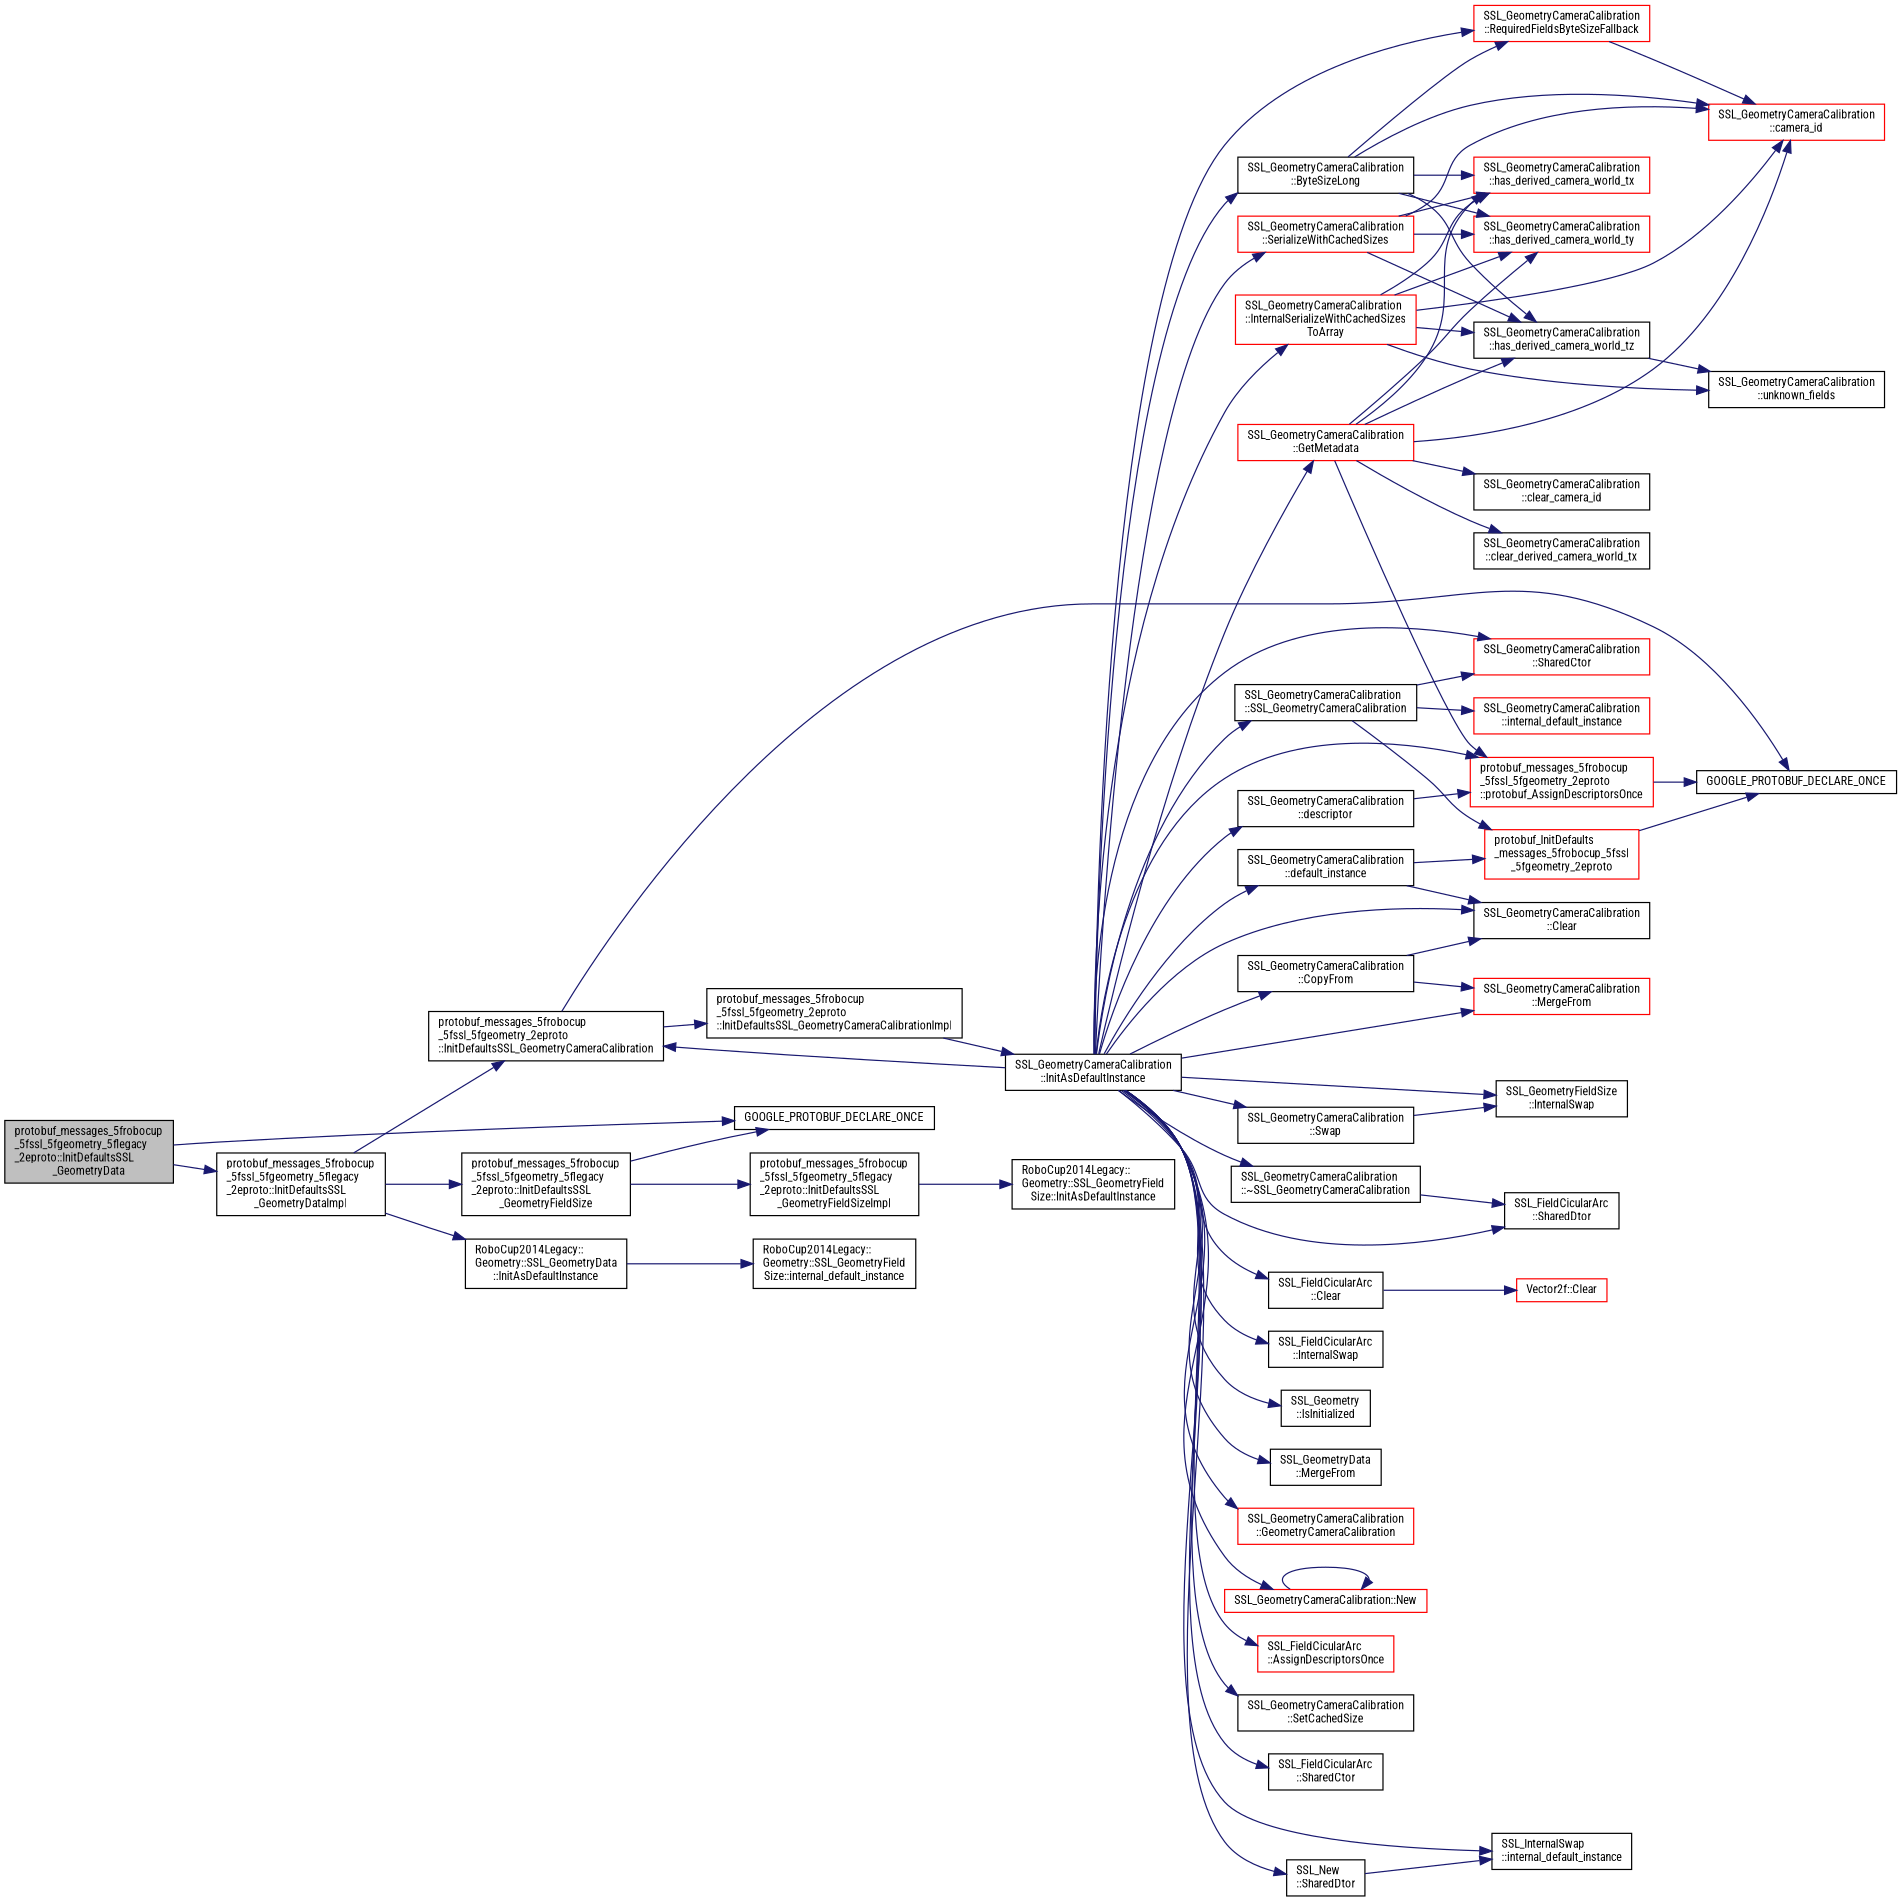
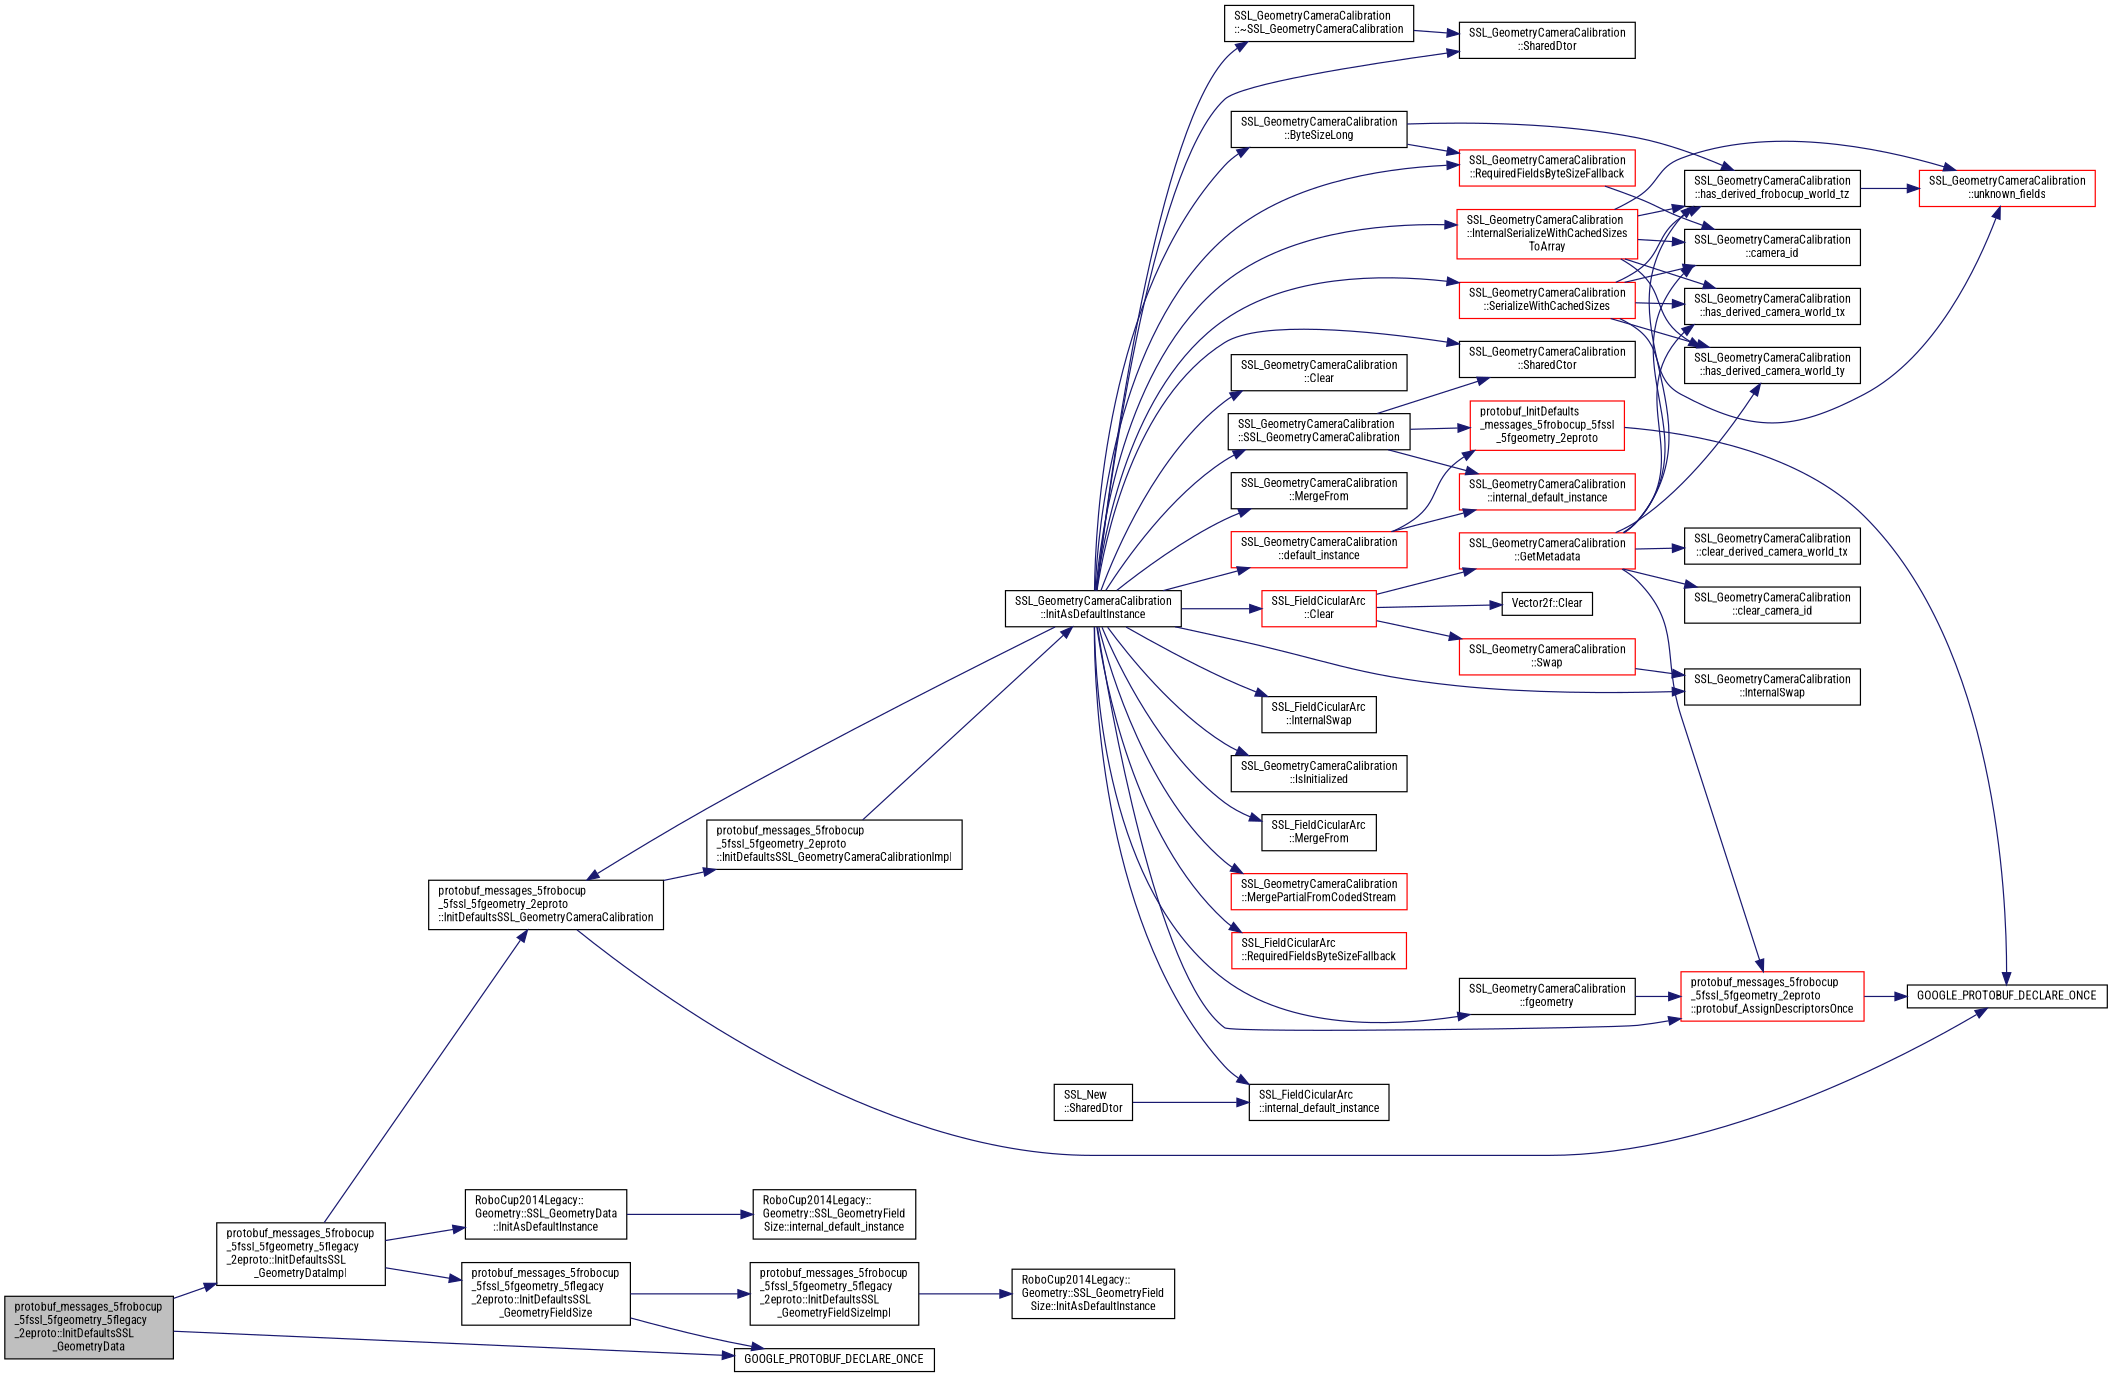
edge "SSL_GeometryCameraCalibration ::ByteSizeLong" -> "SSL_GeometryCameraCalibration ::camera_id": removed
node "SSL_GeometryCameraCalibration ::camera_id": color red -> black
edge "SSL_GeometryCameraCalibration ::ByteSizeLong" -> "SSL_GeometryCameraCalibration ::has_derived_camera_world_tx": removed
node "SSL_GeometryCameraCalibration ::has_derived_camera_world_tx": color red -> black
edge "SSL_GeometryCameraCalibration ::ByteSizeLong" -> "SSL_GeometryCameraCalibration ::has_derived_camera_world_ty": removed
node "SSL_GeometryCameraCalibration ::has_derived_camera_world_ty": color red -> black
node "SSL_GeometryCameraCalibration ::has_derived_camera_world_tz": label "SSL_GeometryCameraCalibration ::has_derived_camera_world_tz" -> "SSL_GeometryCameraCalibration ::has_derived_frobocup_world_tz"
node "SSL_GeometryCameraCalibration ::unknown_fields": color black -> red
edge "SSL_GeometryCameraCalibration ::SerializeWithCachedSizes" -> "SSL_GeometryCameraCalibration ::unknown_fields": added
node "SSL_GeometryCameraCalibration ::SharedCtor": color red -> black
edge "SSL_GeometryCameraCalibration ::InitAsDefaultInstance" -> "SSL_GeometryCameraCalibration ::GetMetadata": now "SSL_FieldCicularArc ::Clear" -> "SSL_GeometryCameraCalibration ::GetMetadata"
node "SSL_GeometryCameraCalibration ::descriptor": label "SSL_GeometryCameraCalibration ::descriptor" -> "SSL_GeometryCameraCalibration ::fgeometry"
node "SSL_GeometryCameraCalibration ::default_instance": color black -> red
edge "SSL_GeometryCameraCalibration ::default_instance" -> "SSL_GeometryCameraCalibration ::Clear": now "SSL_GeometryCameraCalibration ::default_instance" -> "SSL_GeometryCameraCalibration ::internal_default_instance"
node "SSL_GeometryCameraCalibration ::CopyFrom": removed
node "SSL_GeometryCameraCalibration ::MergeFrom": color red -> black
edge "SSL_GeometryCameraCalibration ::InitAsDefaultInstance" -> "SSL_GeometryCameraCalibration ::Swap": now "SSL_FieldCicularArc ::Clear" -> "SSL_GeometryCameraCalibration ::Swap"
node "SSL_GeometryFieldSize ::InternalSwap": label "SSL_GeometryFieldSize ::InternalSwap" -> "SSL_GeometryCameraCalibration ::InternalSwap"
node "SSL_GeometryCameraCalibration ::Swap": color black -> red
node "SSL_FieldCicularArc ::SharedDtor": label "SSL_FieldCicularArc ::SharedDtor" -> "SSL_GeometryCameraCalibration ::SharedDtor"
node "SSL_FieldCicularArc ::Clear": color black -> red
node "Vector2f::Clear": color red -> black
node "SSL_Geometry ::IsInitialized": label "SSL_Geometry ::IsInitialized" -> "SSL_GeometryCameraCalibration ::IsInitialized"
node "SSL_GeometryData ::MergeFrom": label "SSL_GeometryData ::MergeFrom" -> "SSL_FieldCicularArc ::MergeFrom"
edge "SSL_GeometryCameraCalibration ::InitAsDefaultInstance" -> "SSL_New ::SharedDtor": removed
node "SSL_GeometryCameraCalibration ::GeometryCameraCalibration": label "SSL_GeometryCameraCalibration ::GeometryCameraCalibration" -> "SSL_GeometryCameraCalibration ::MergePartialFromCodedStream"
node "SSL_GeometryCameraCalibration::New": removed
node "SSL_FieldCicularArc ::AssignDescriptorsOnce": label "SSL_FieldCicularArc ::AssignDescriptorsOnce" -> "SSL_FieldCicularArc ::RequiredFieldsByteSizeFallback"
node "SSL_GeometryCameraCalibration ::SetCachedSize": removed
node "SSL_FieldCicularArc ::SharedCtor": removed
node "SSL_InternalSwap ::internal_default_instance": label "SSL_InternalSwap ::internal_default_instance" -> "SSL_FieldCicularArc ::internal_default_instance"
